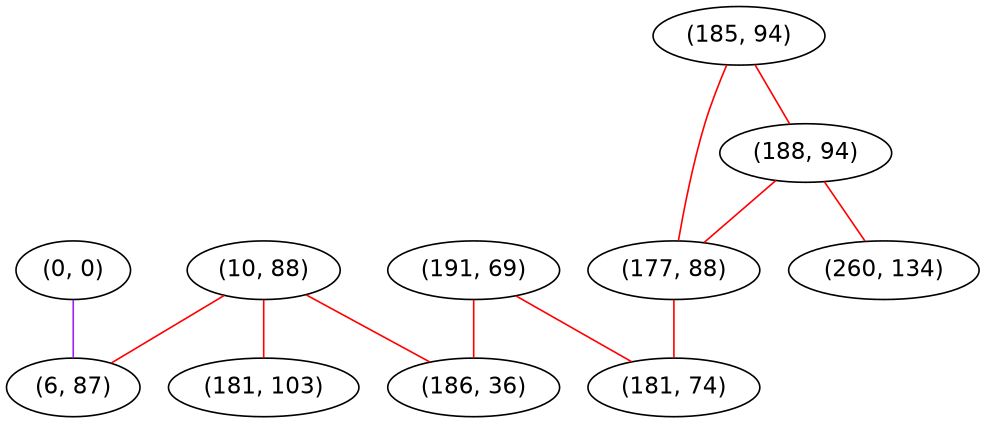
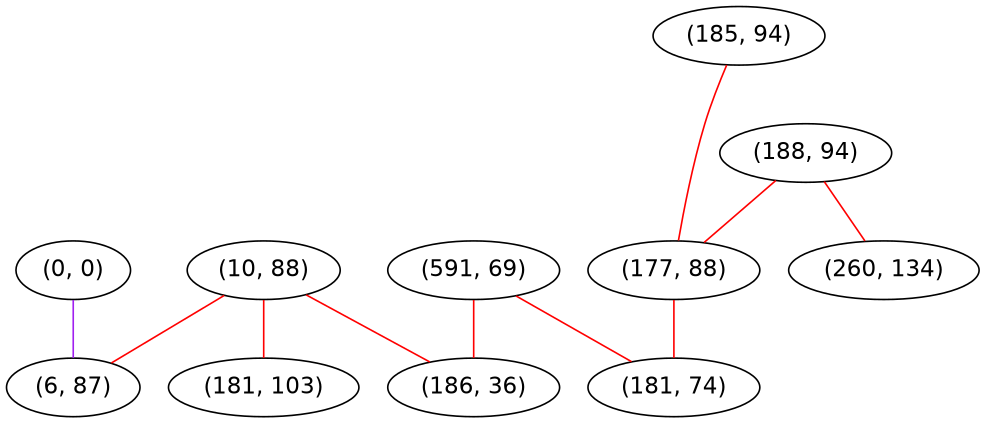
edge "(185, 94)" -- "(188, 94)": removed
node "(191, 69)": label "(191, 69)" -> "(591, 69)"
